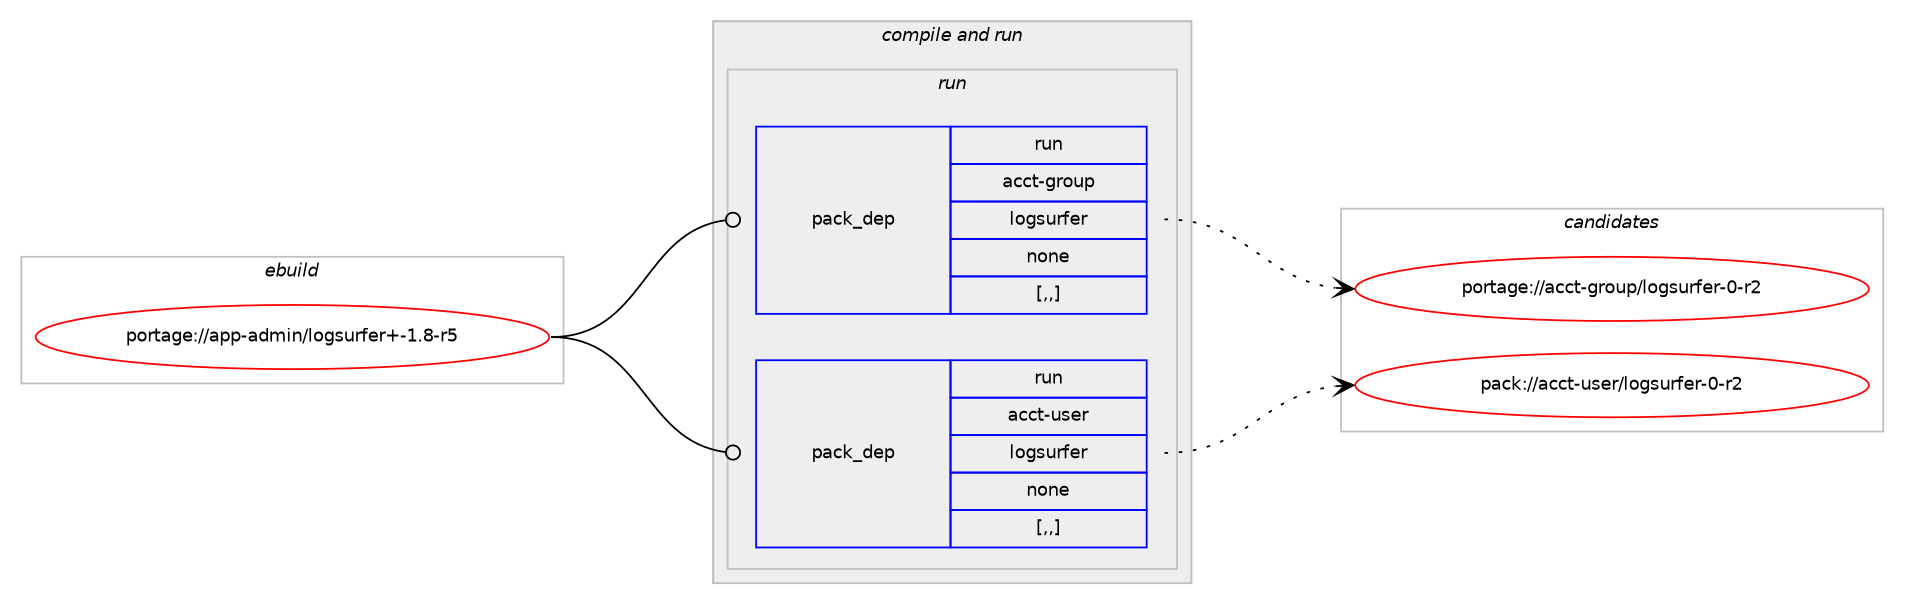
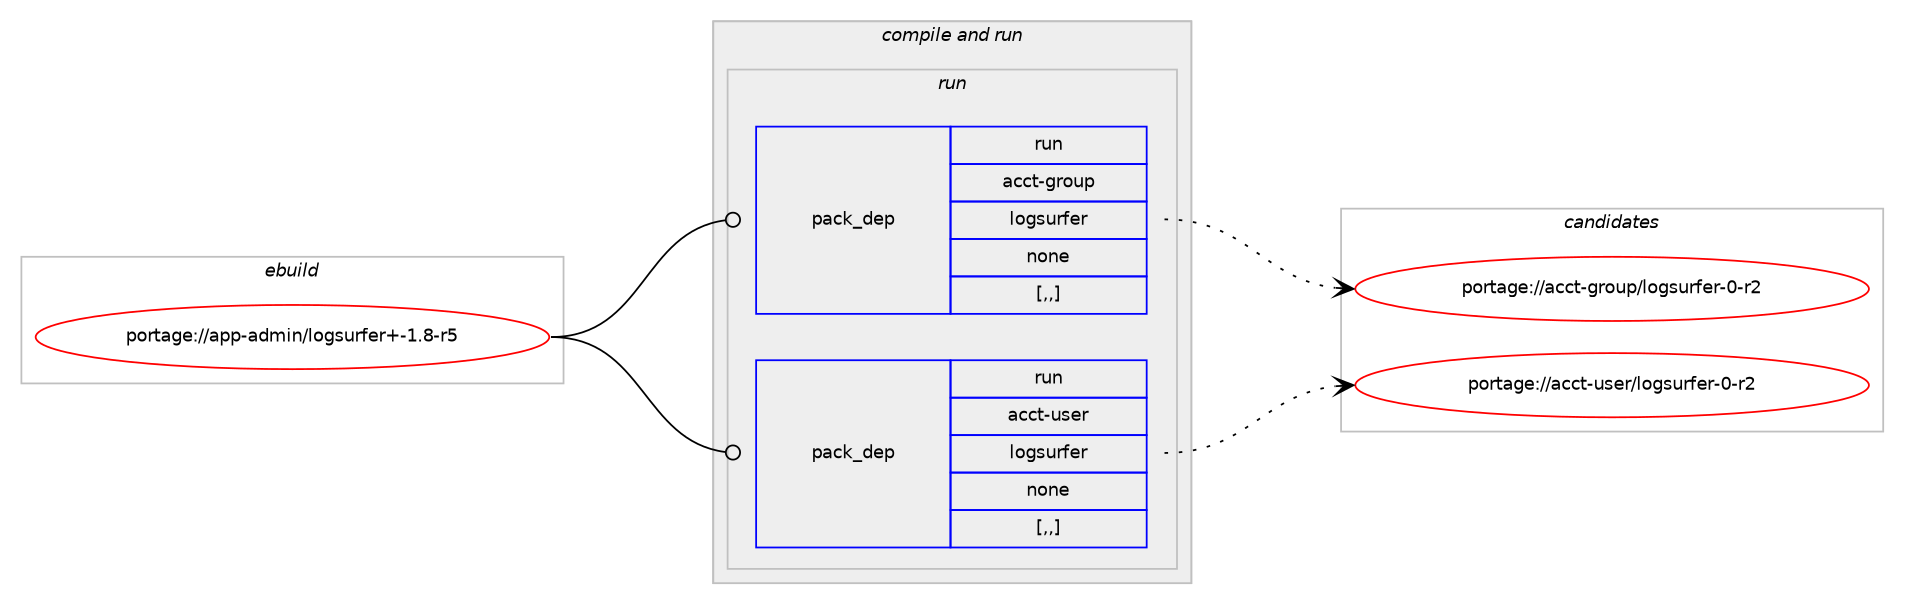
node "pack://acct-user/logsurfer-0-r2": label "pack://acct-user/logsurfer-0-r2" -> "portage://acct-user/logsurfer-0-r2"
